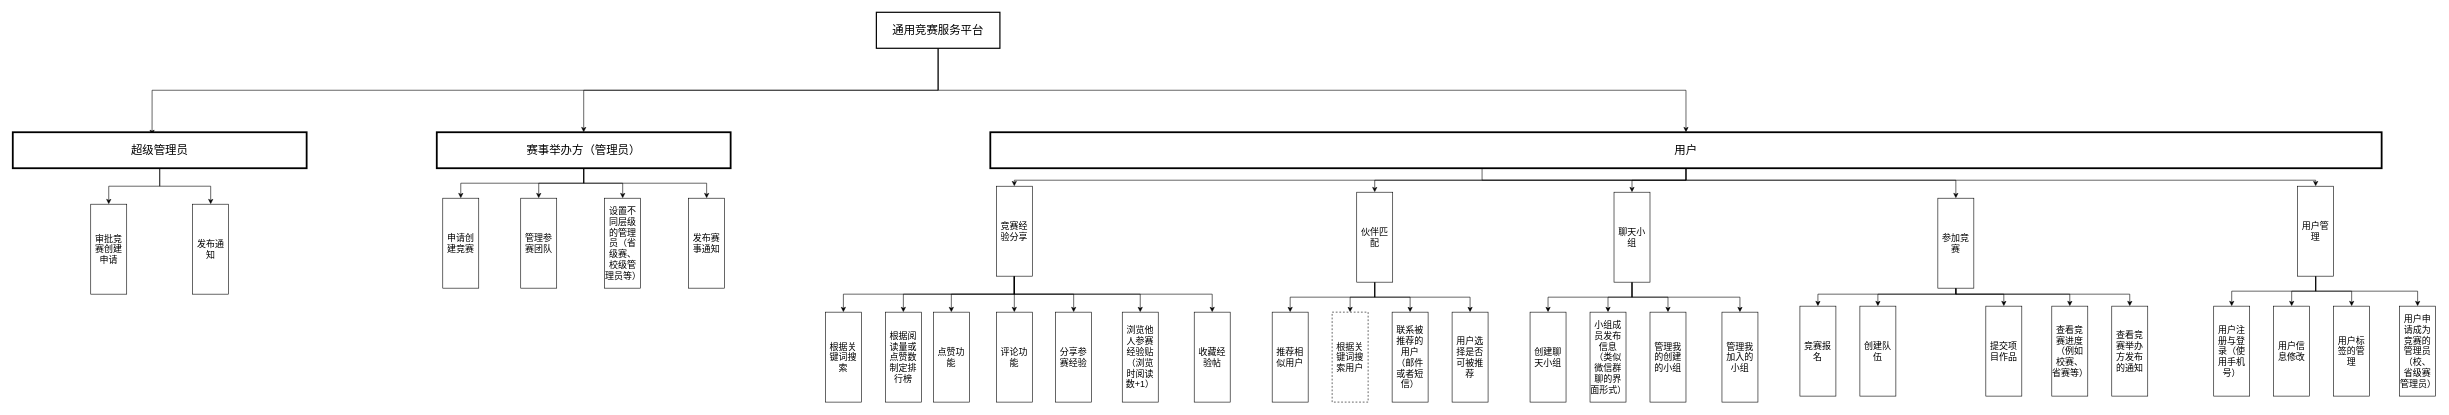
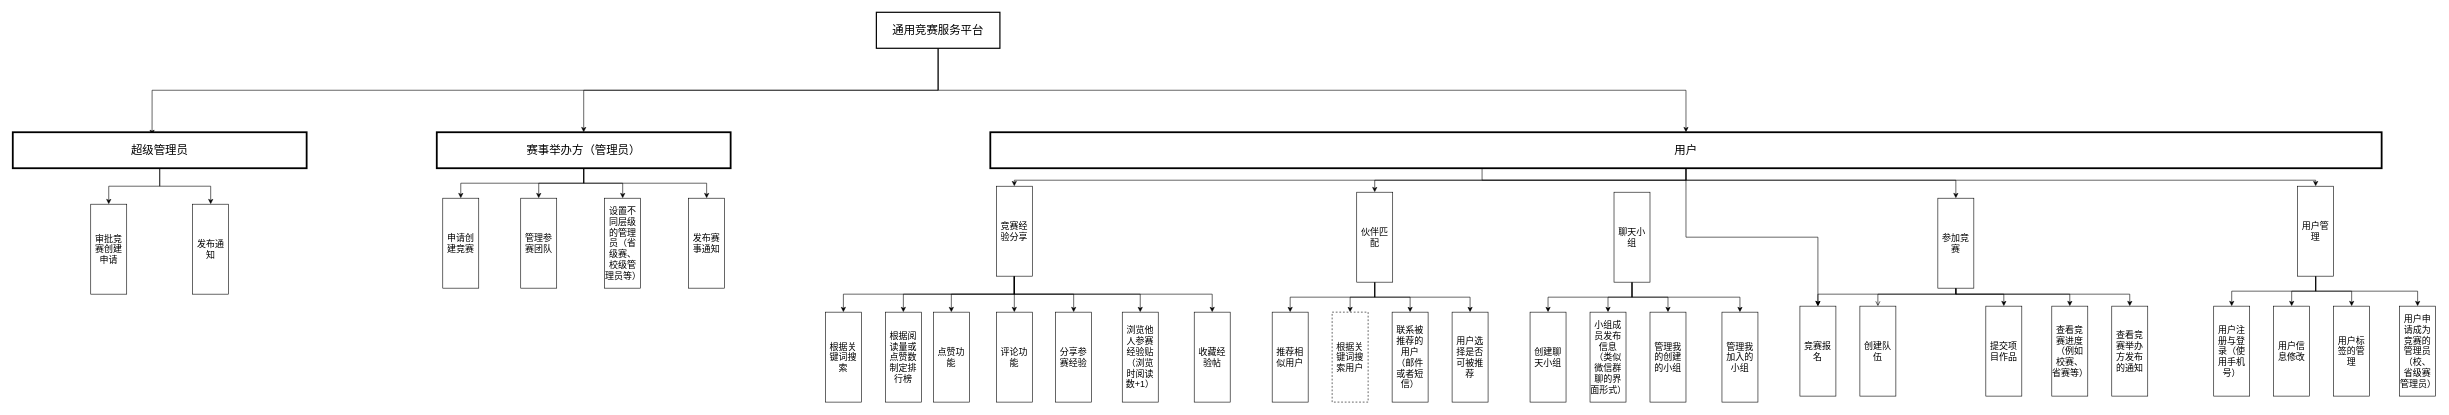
edge "用户" -> "聊天小组": now "用户" -> "竞赛报名"
edge "参加竞赛" -> "创建队伍": arrowhead classic -> open
